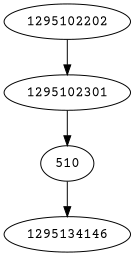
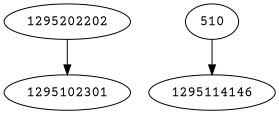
node "1295102202": label "1295102202" -> "1295202202"
edge "1295102301" -> "510": removed
node "1295134146": label "1295134146" -> "1295114146"
